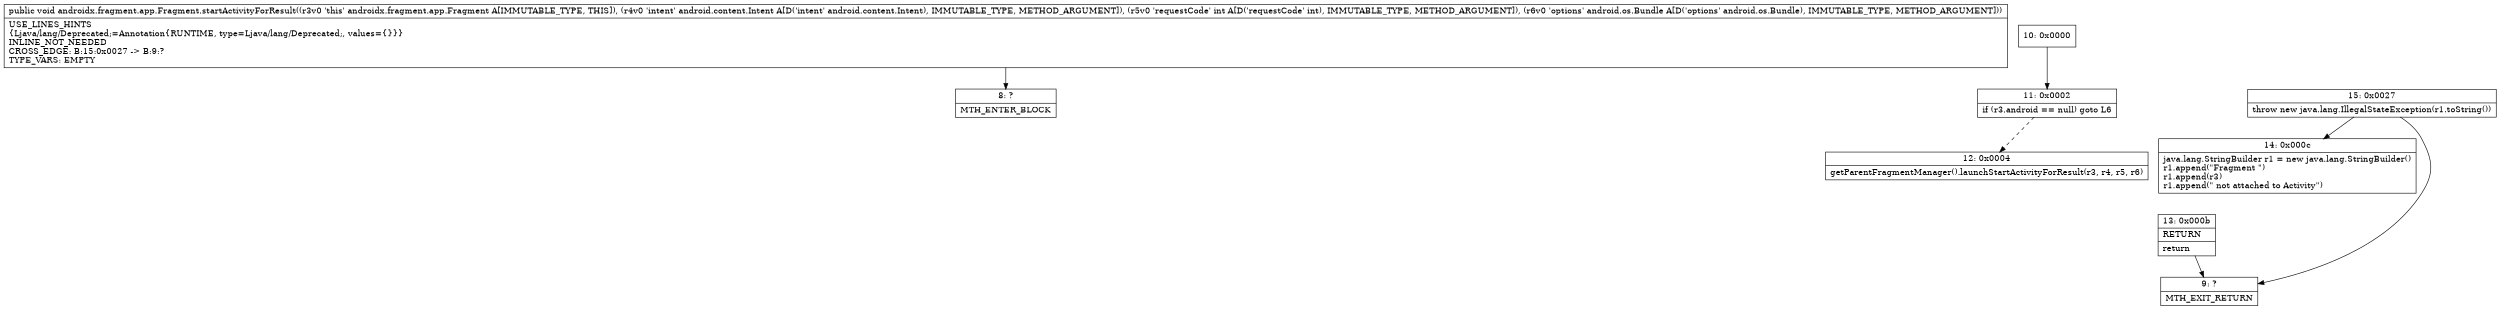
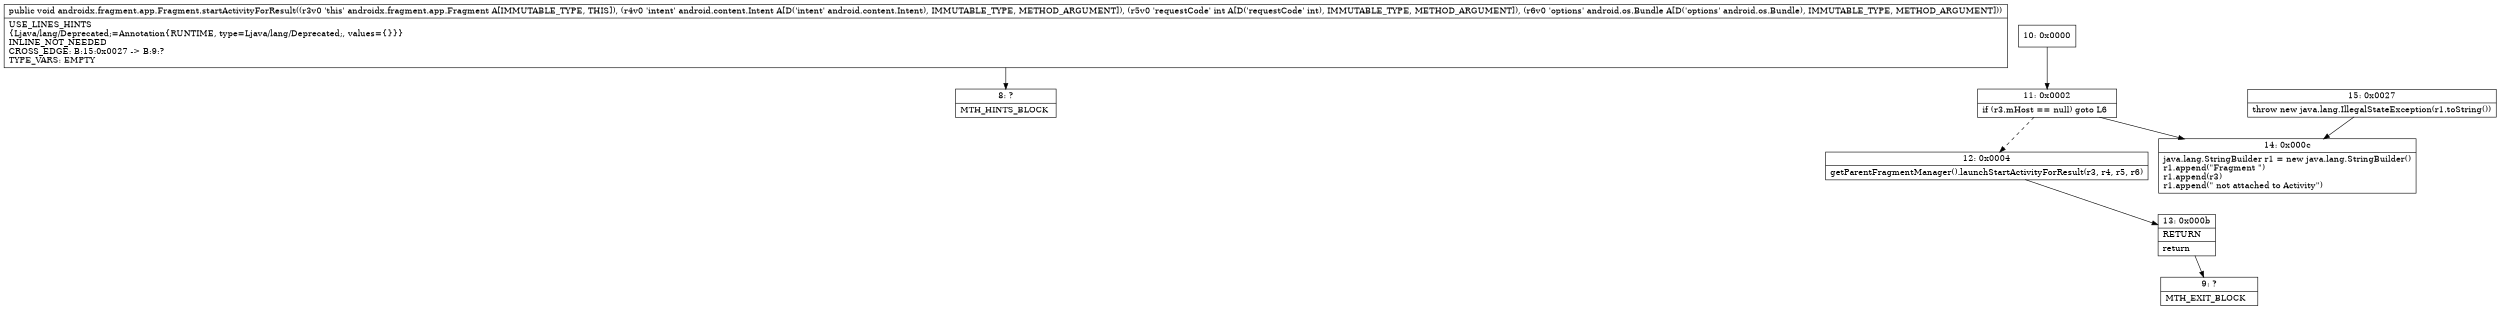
node "8: ?": text "MTH_ENTER_BLOCK" -> "MTH_HINTS_BLOCK"
node "11: 0x0002": text "if (r3.android == null) goto L6" -> "if (r3.mHost == null) goto L6"
edge "11: 0x0002" -> "14: 0x000c": added
edge "12: 0x0004" -> "13: 0x000b": added
edge "15: 0x0027" -> "9: ?": removed
node "9: ?": text "MTH_EXIT_RETURN" -> "MTH_EXIT_BLOCK"
